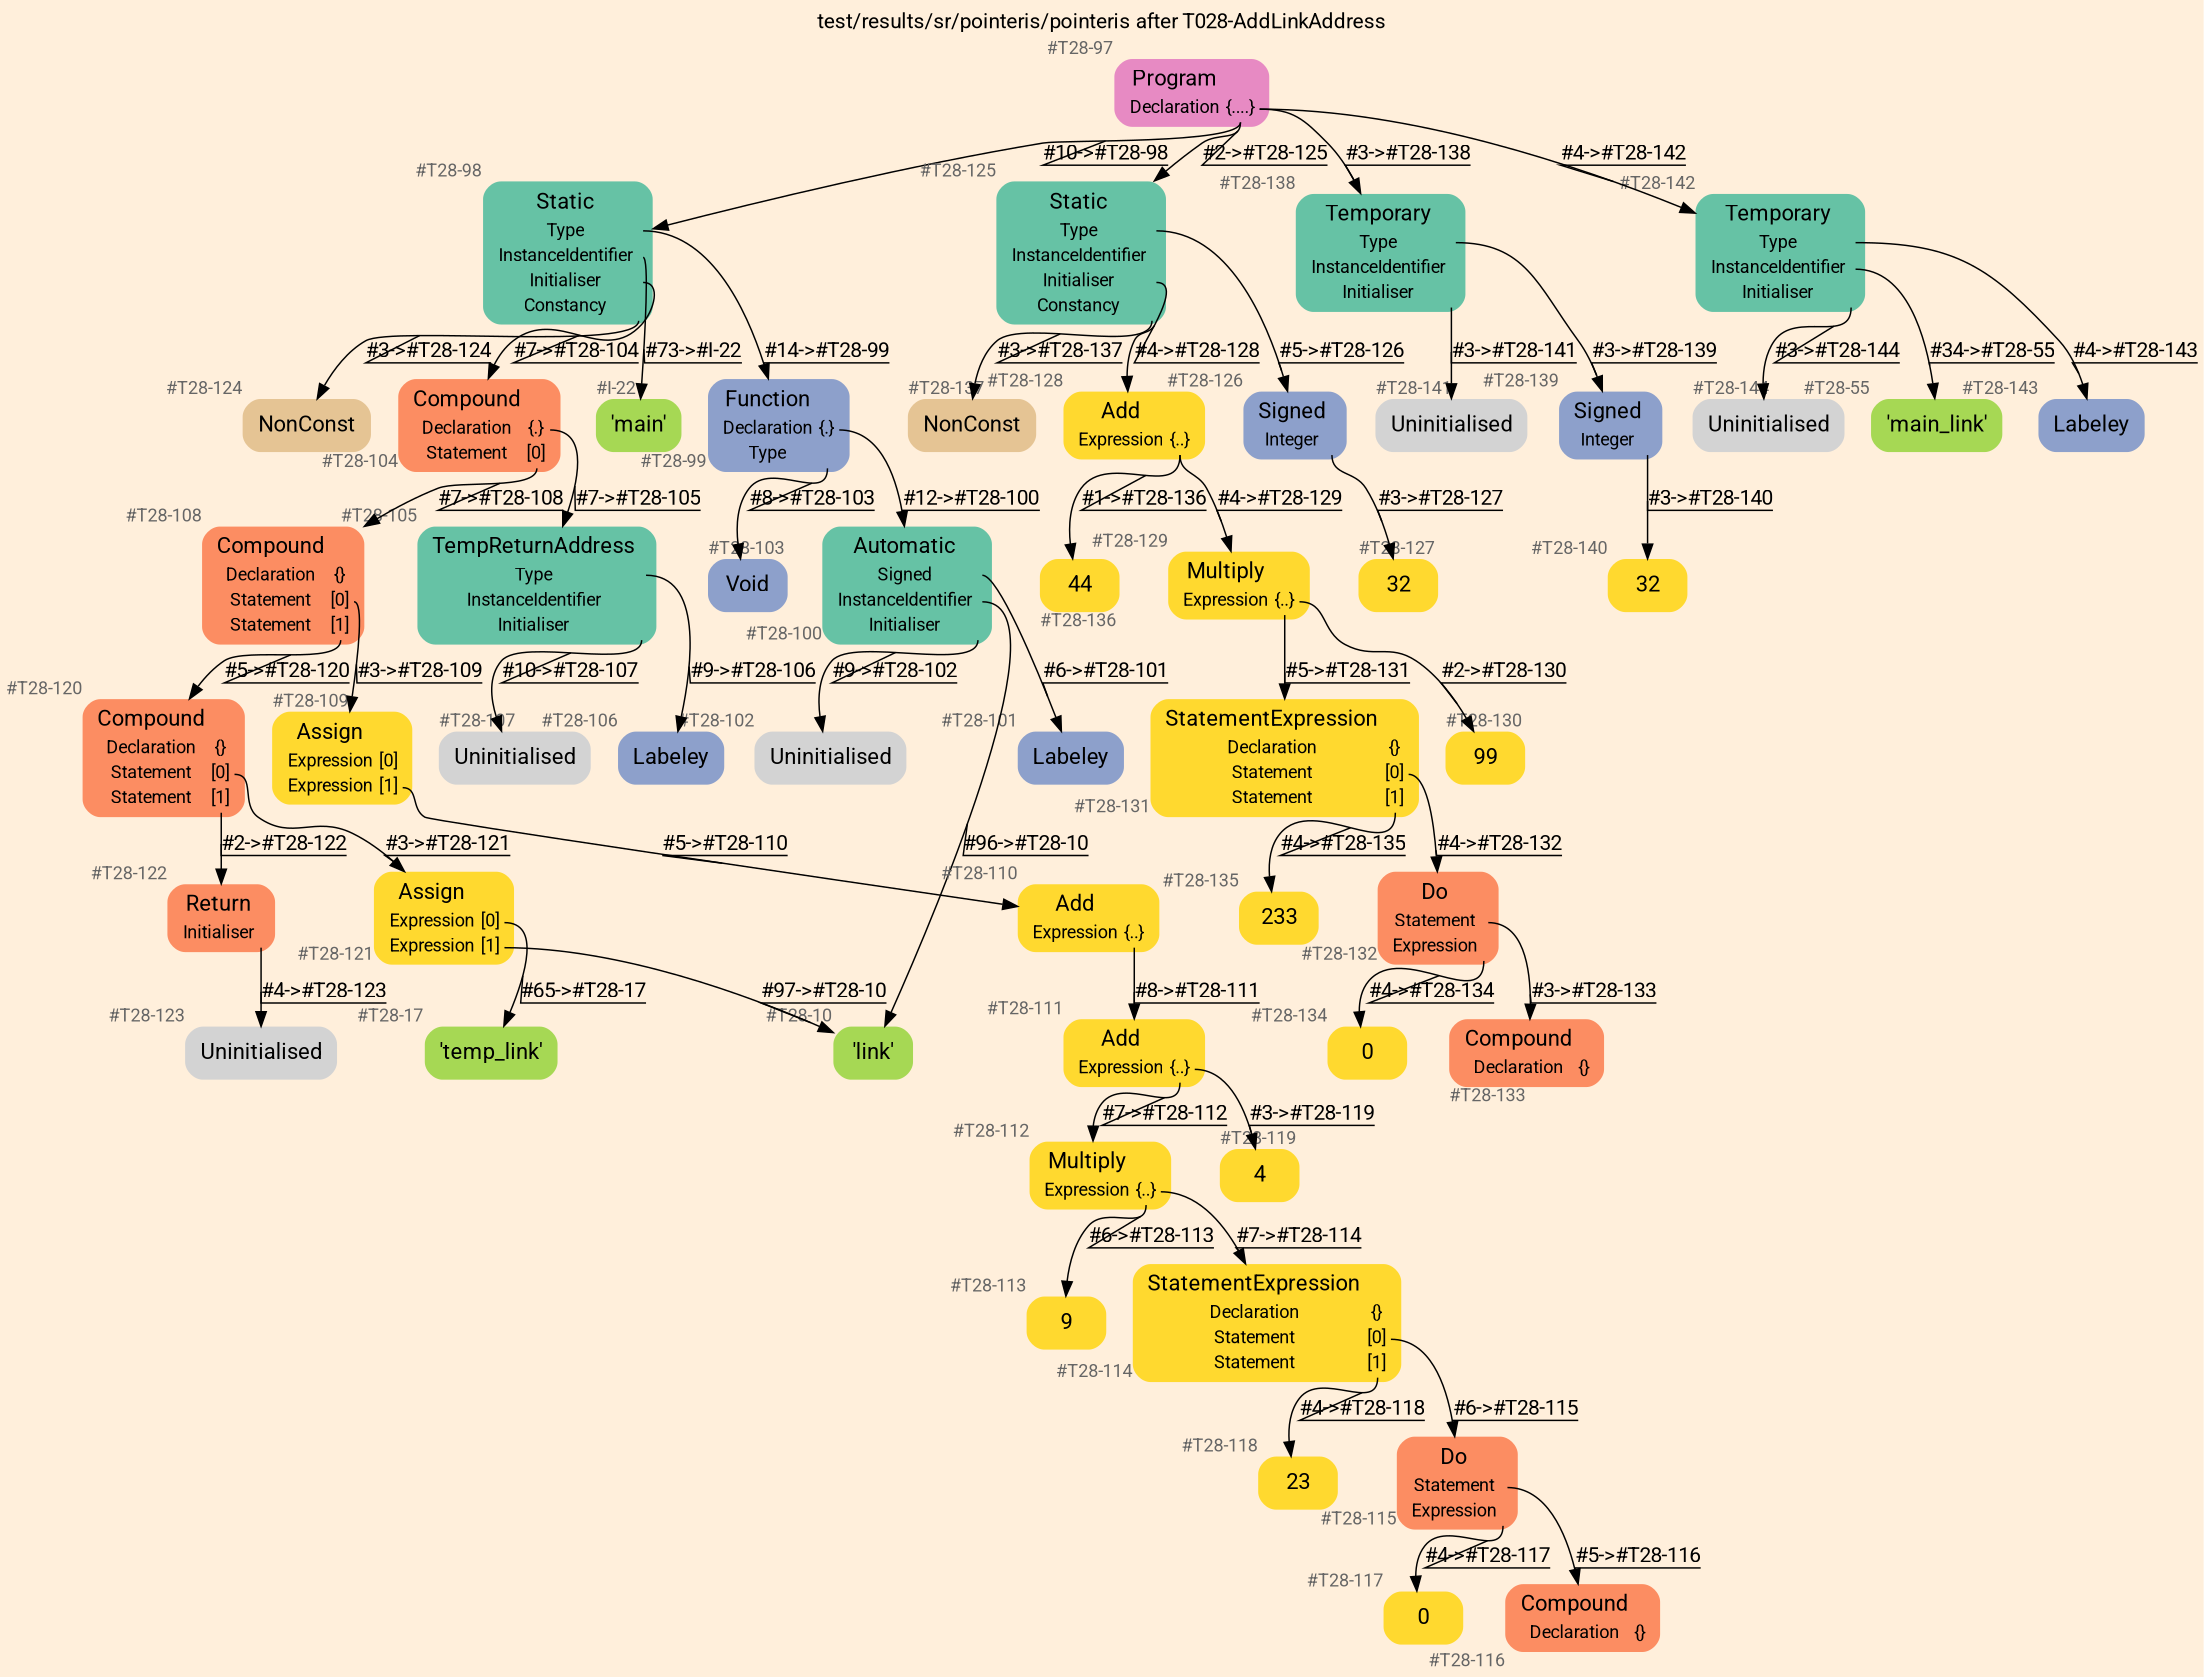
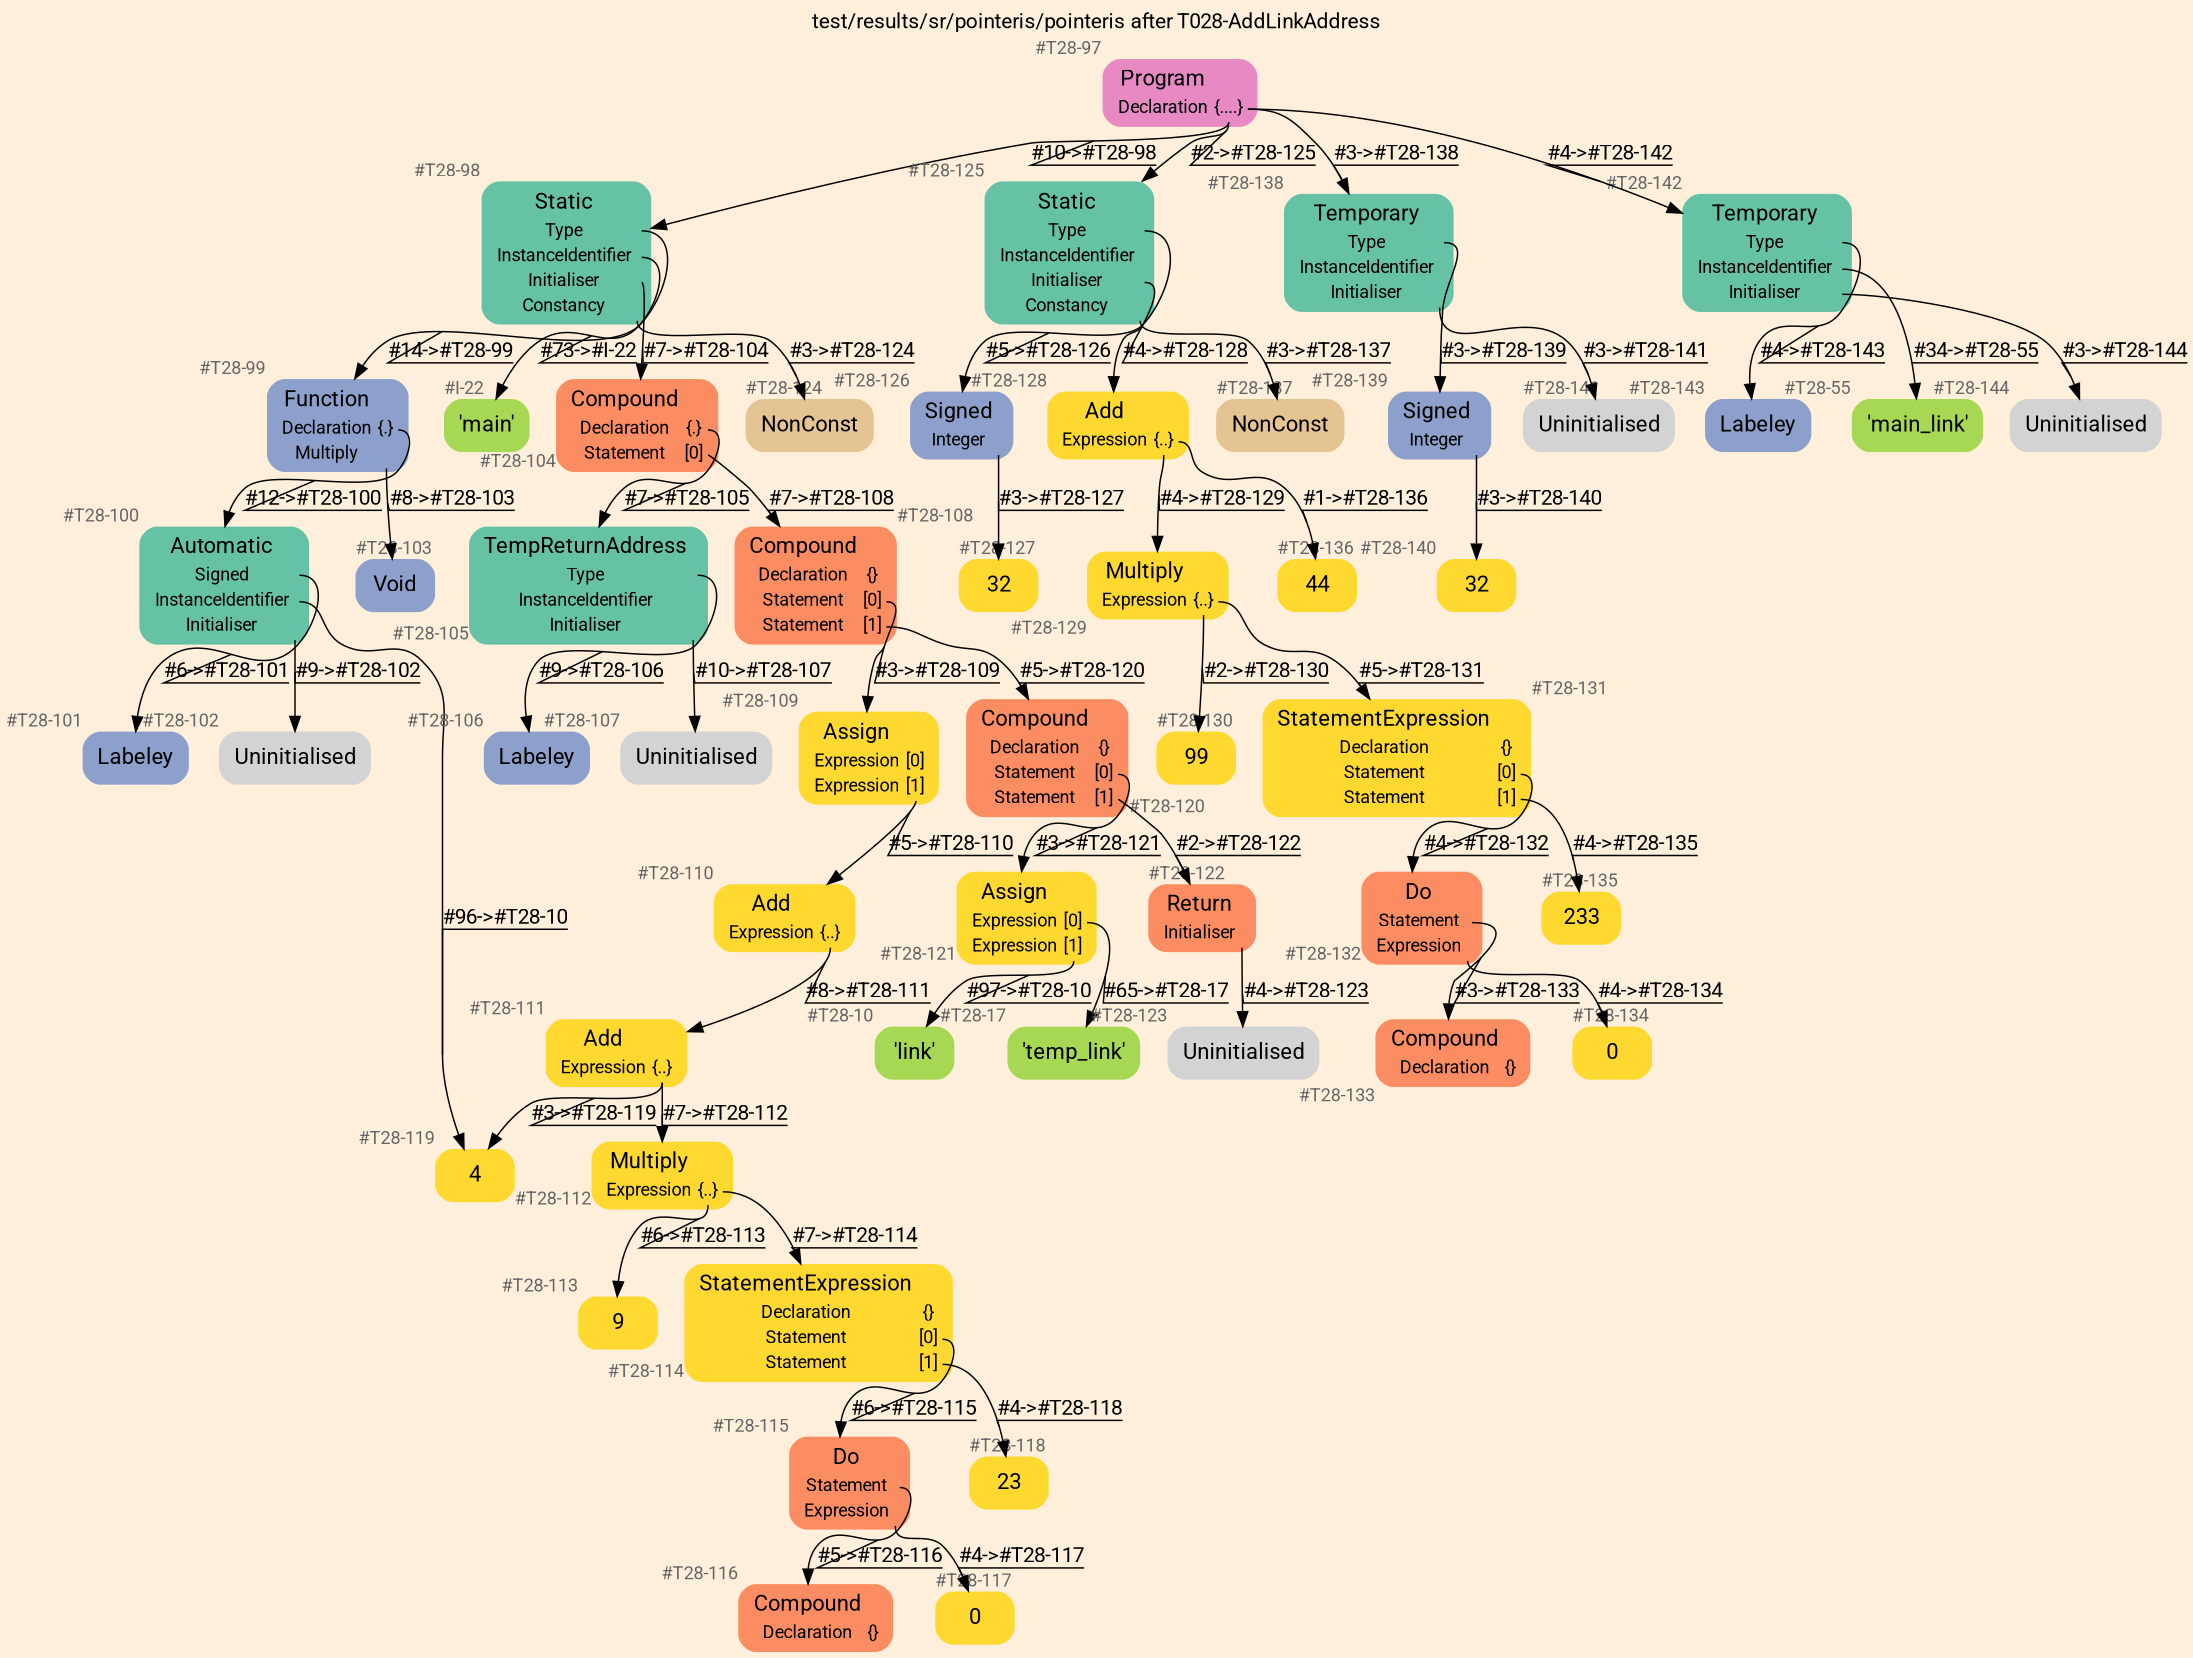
node "Function": text "Type" -> "Multiply"
edge "Automatic" -> "'link'": now "Automatic" -> "4"
